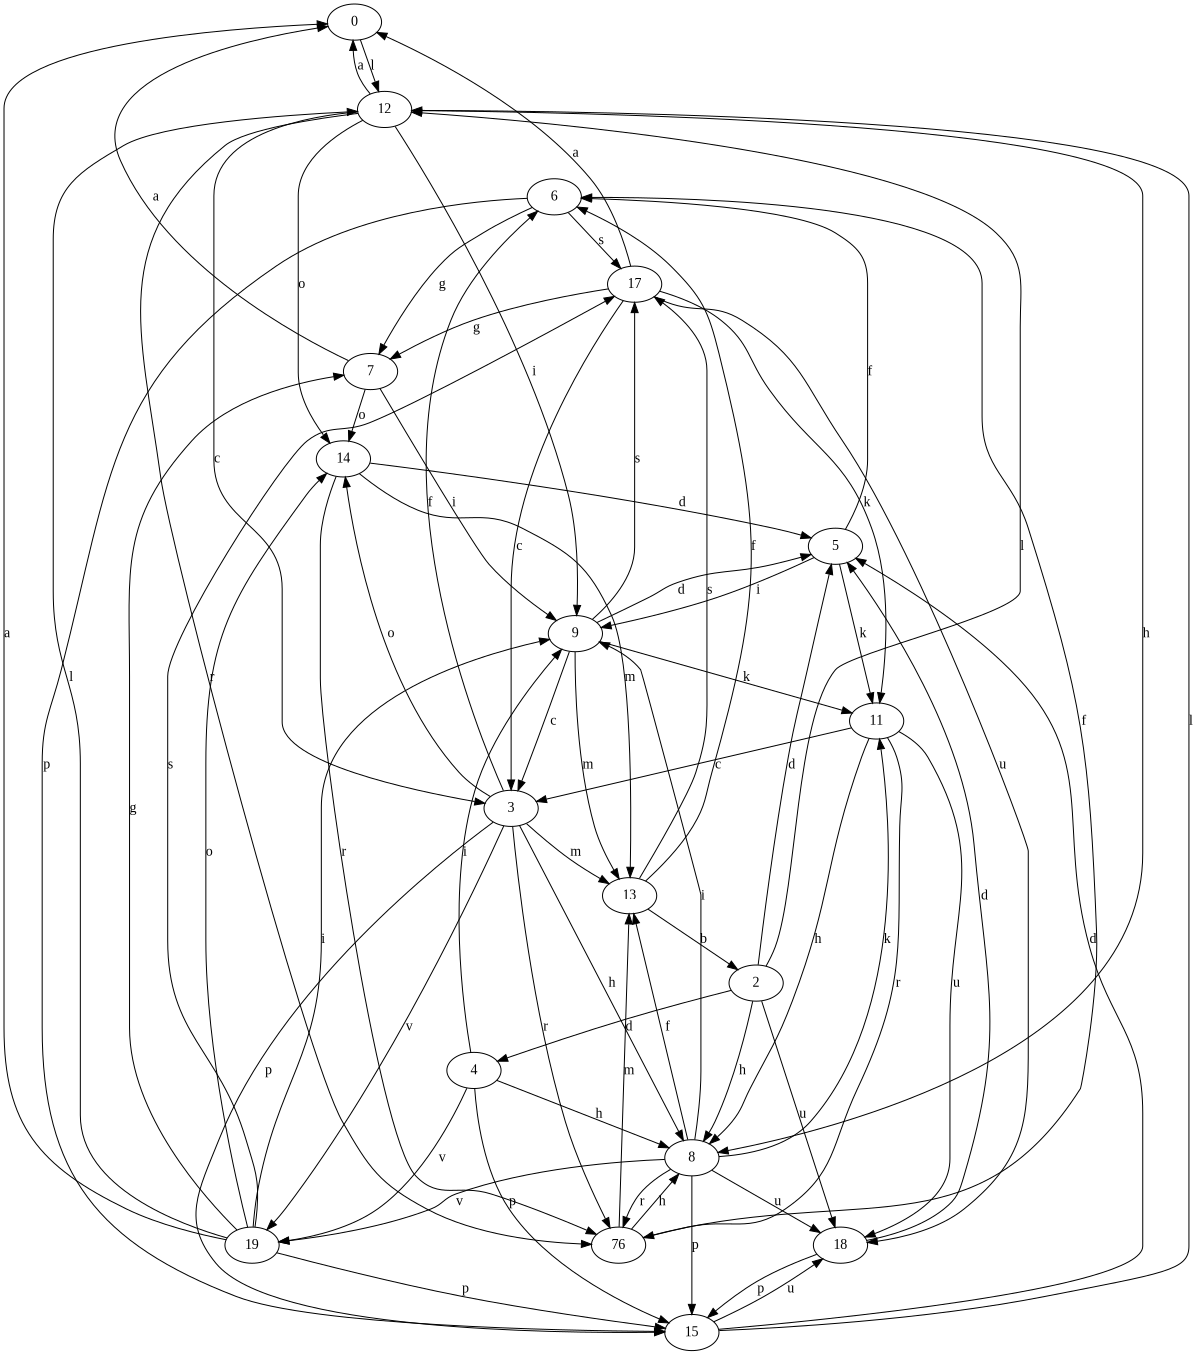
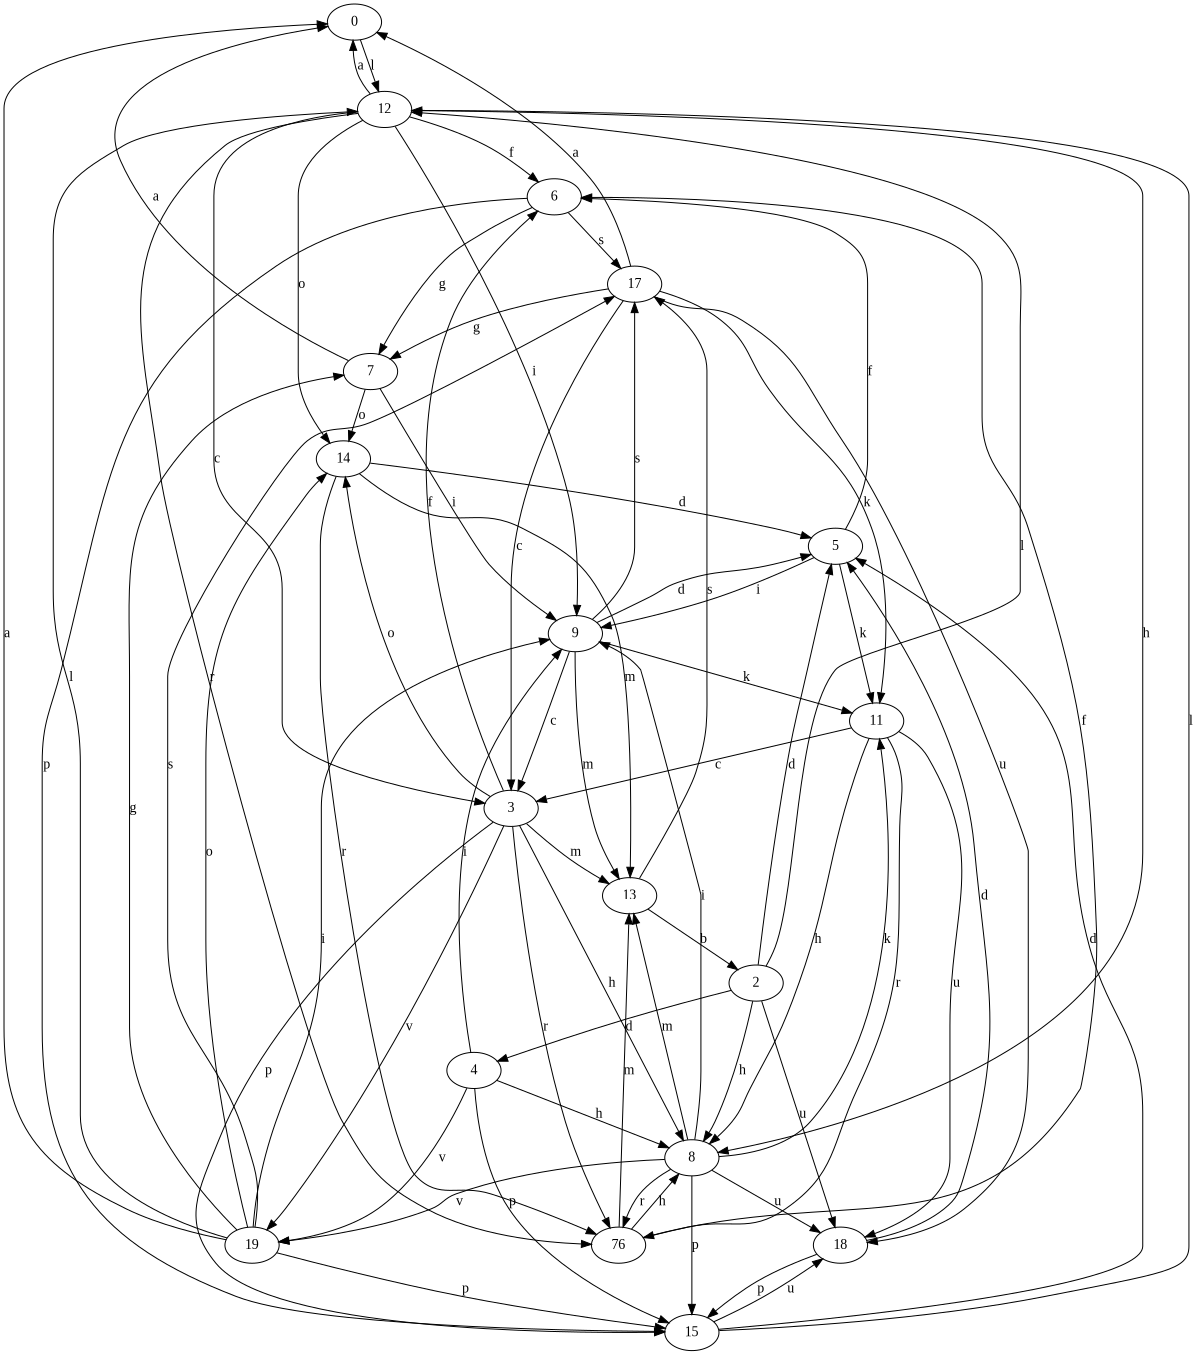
edge "13" -> "6": now "12" -> "6"
edge "8" -> "13": label "f" -> "m"
